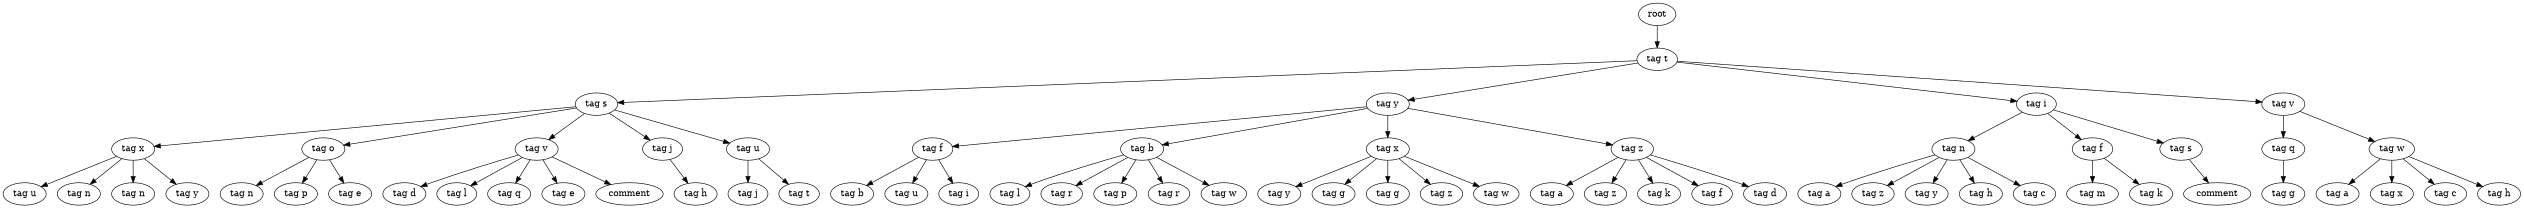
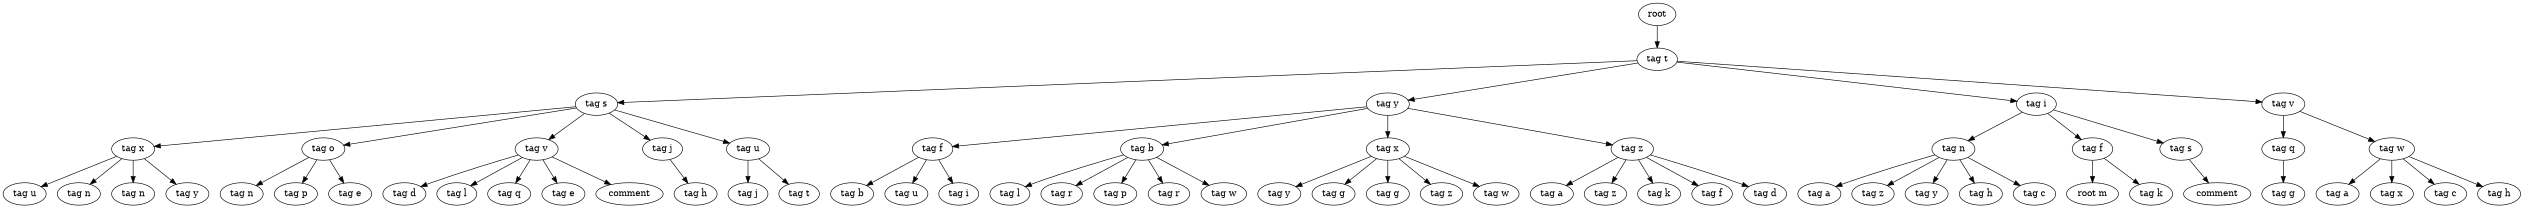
node "tag m": label "tag m" -> "root m"
